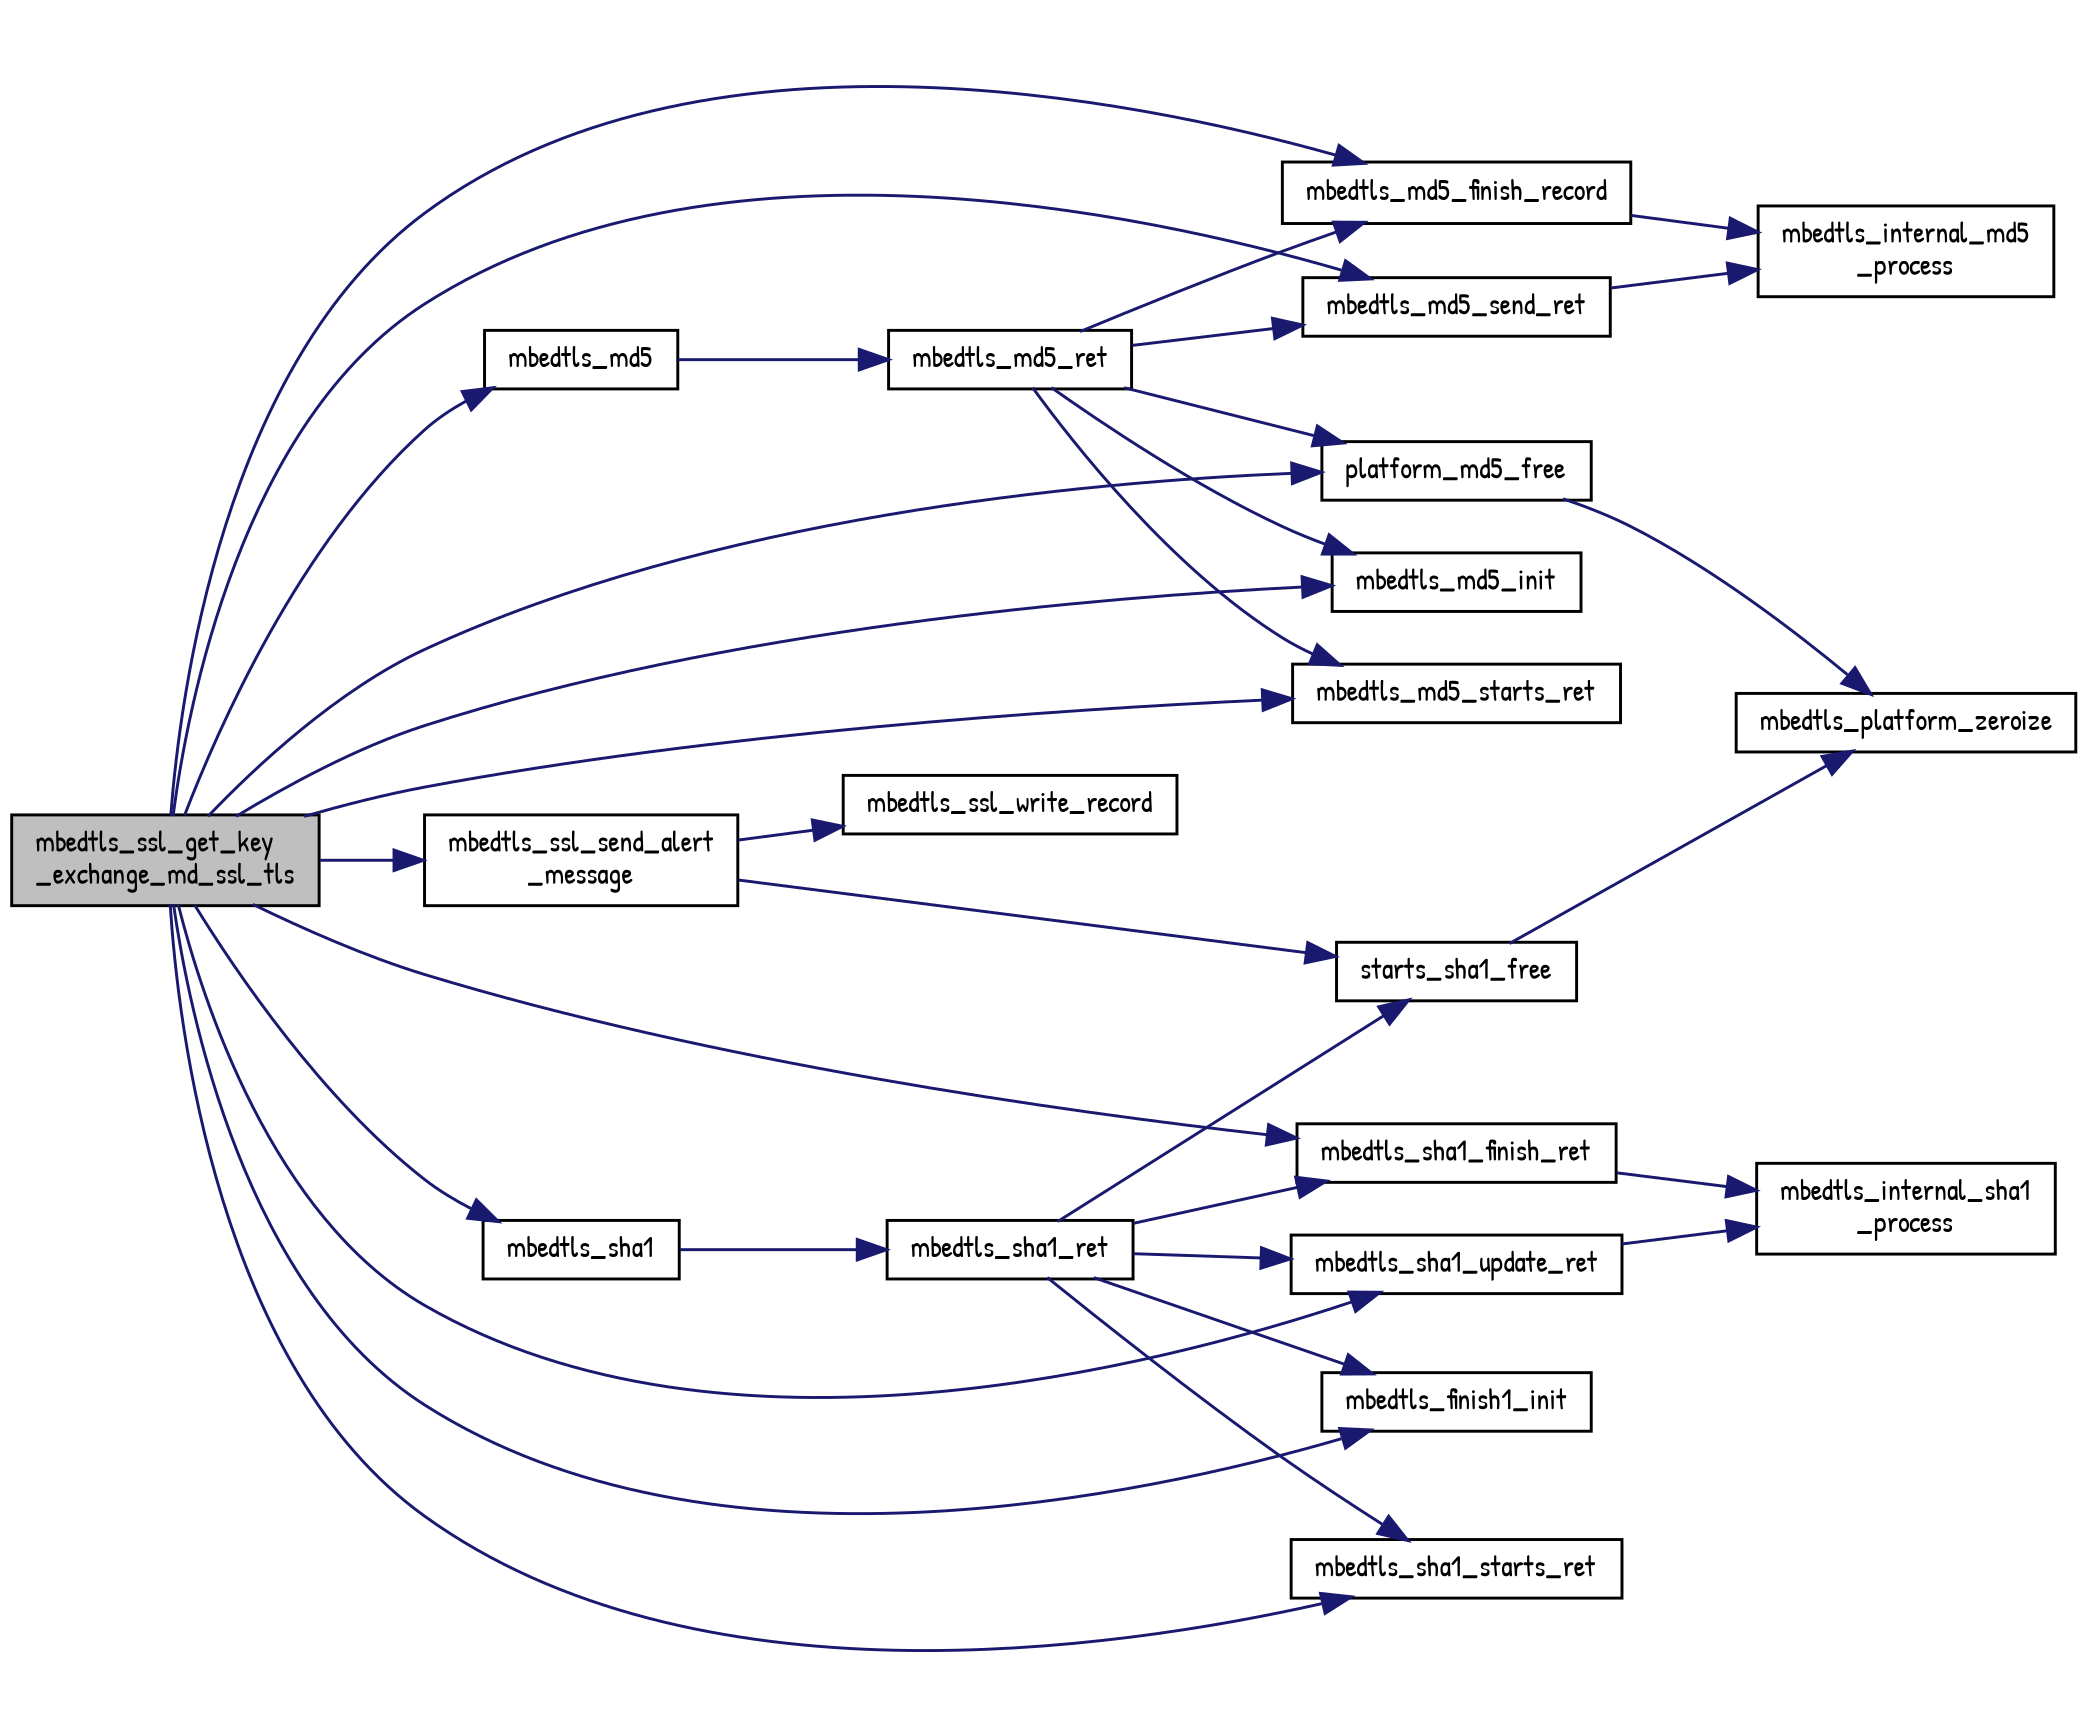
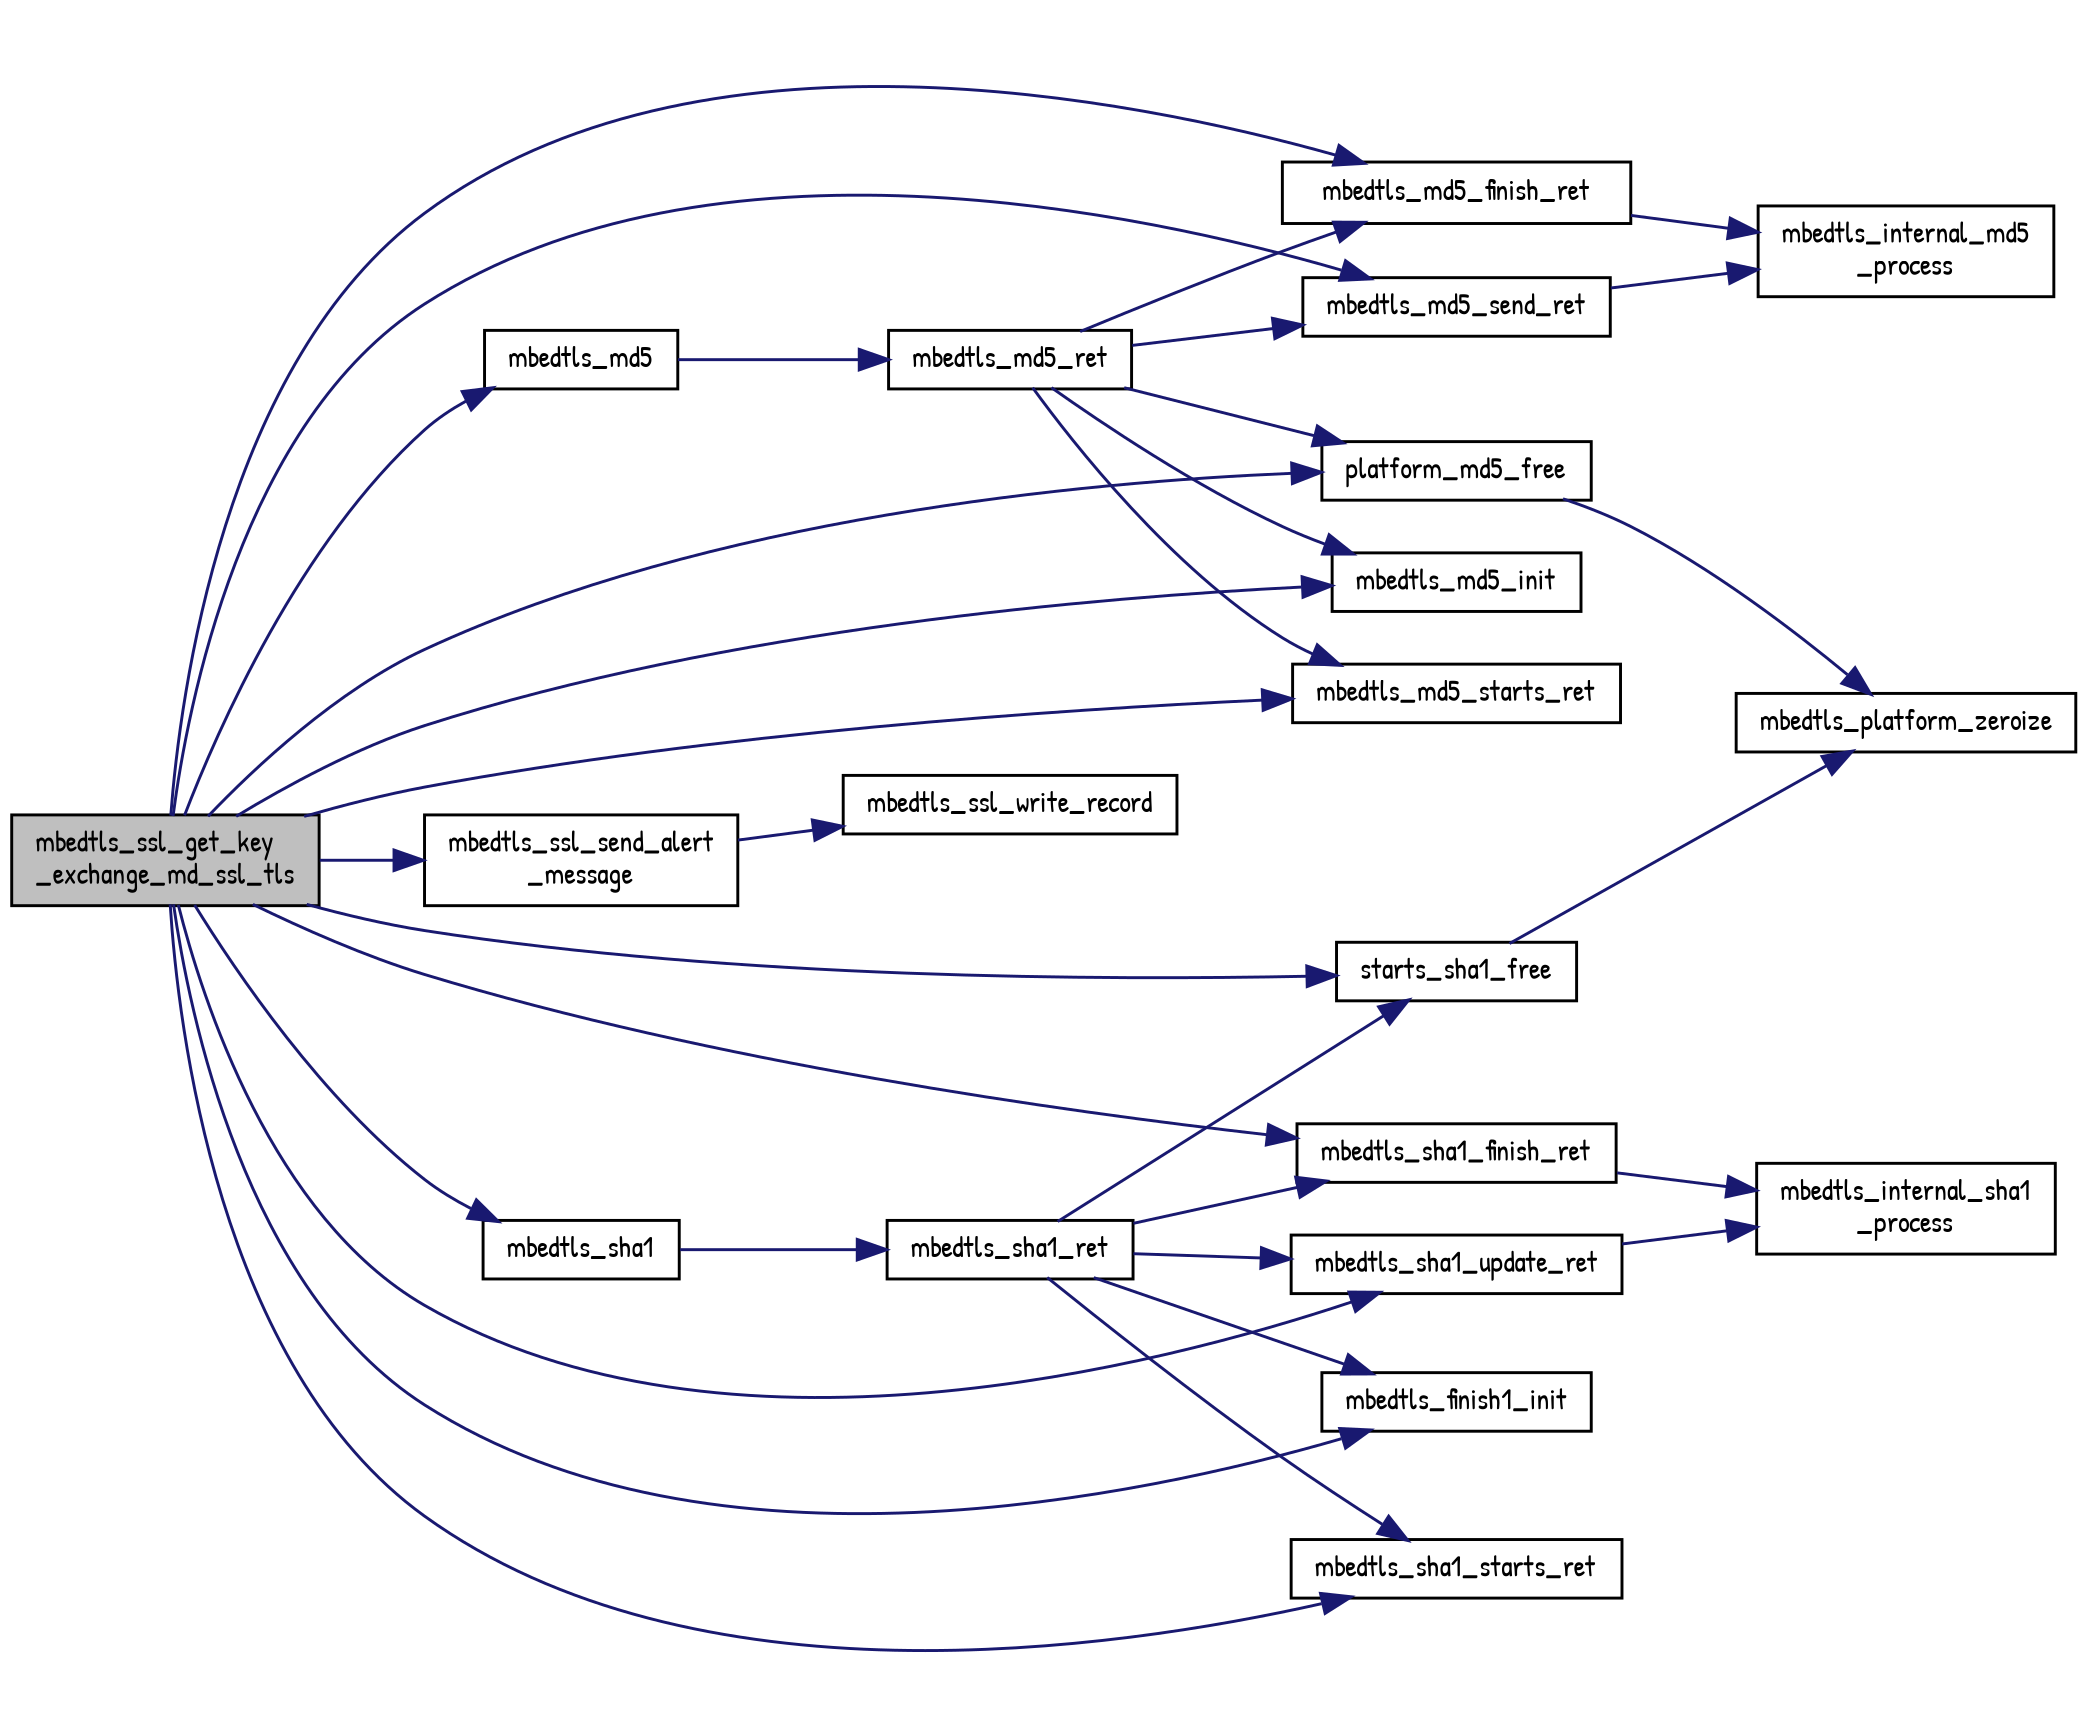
node "mbedtls_md5_finish_record": label "mbedtls_md5_finish_record" -> "mbedtls_md5_finish_ret"
edge "mbedtls_ssl_send_alert _message" -> "starts_sha1_free": now "mbedtls_ssl_get_key _exchange_md_ssl_tls" -> "starts_sha1_free"
